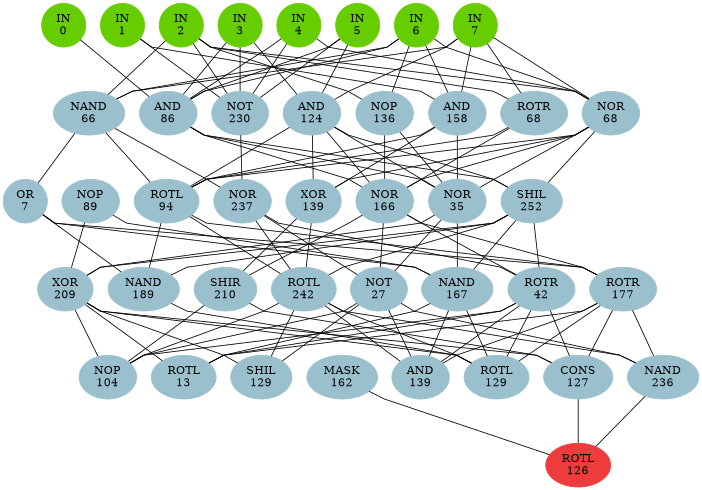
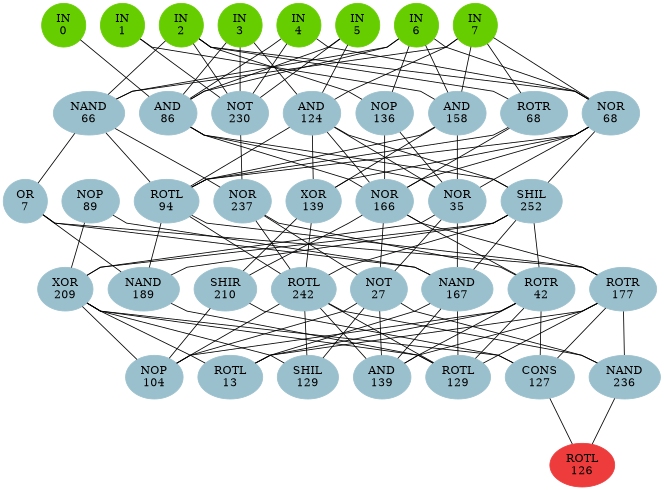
node "MASK 162": removed
